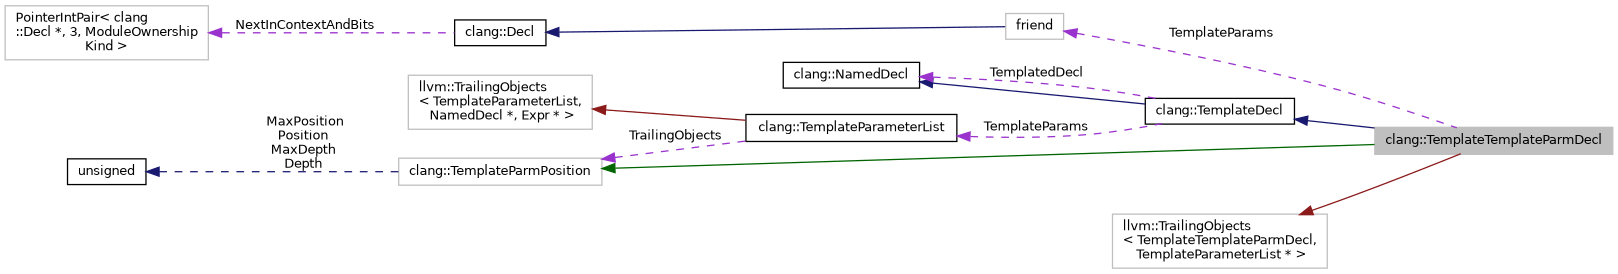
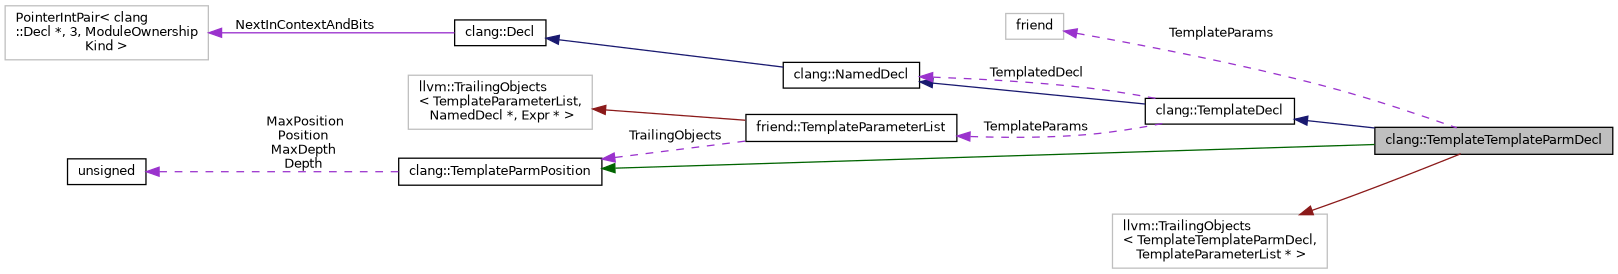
edge "friend" -> "clang::Decl": now "clang::NamedDecl" -> "clang::Decl"
edge "clang::Decl" -> "PointerIntPair< clang ::Decl *, 3, ModuleOwnership Kind >": style dashed -> solid
node "clang::TemplateParameterList": label "clang::TemplateParameterList" -> "friend::TemplateParameterList"
node "clang::TemplateTemplateParmDecl": color grey75 -> black
edge "clang::TemplateParmPosition" -> "unsigned": color midnightblue -> darkorchid3
node "clang::TemplateParmPosition": color grey75 -> black
